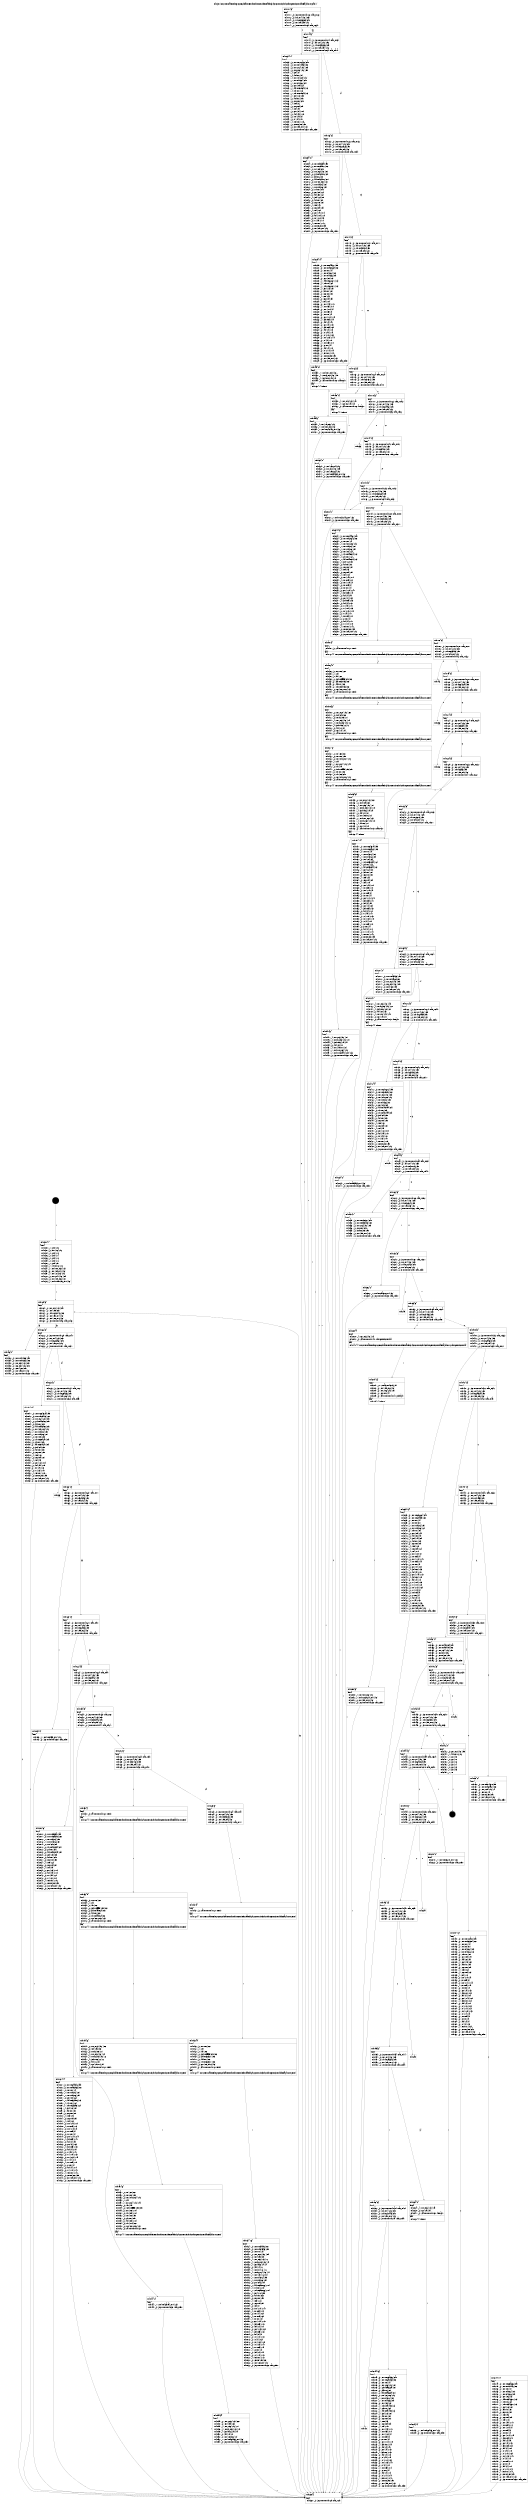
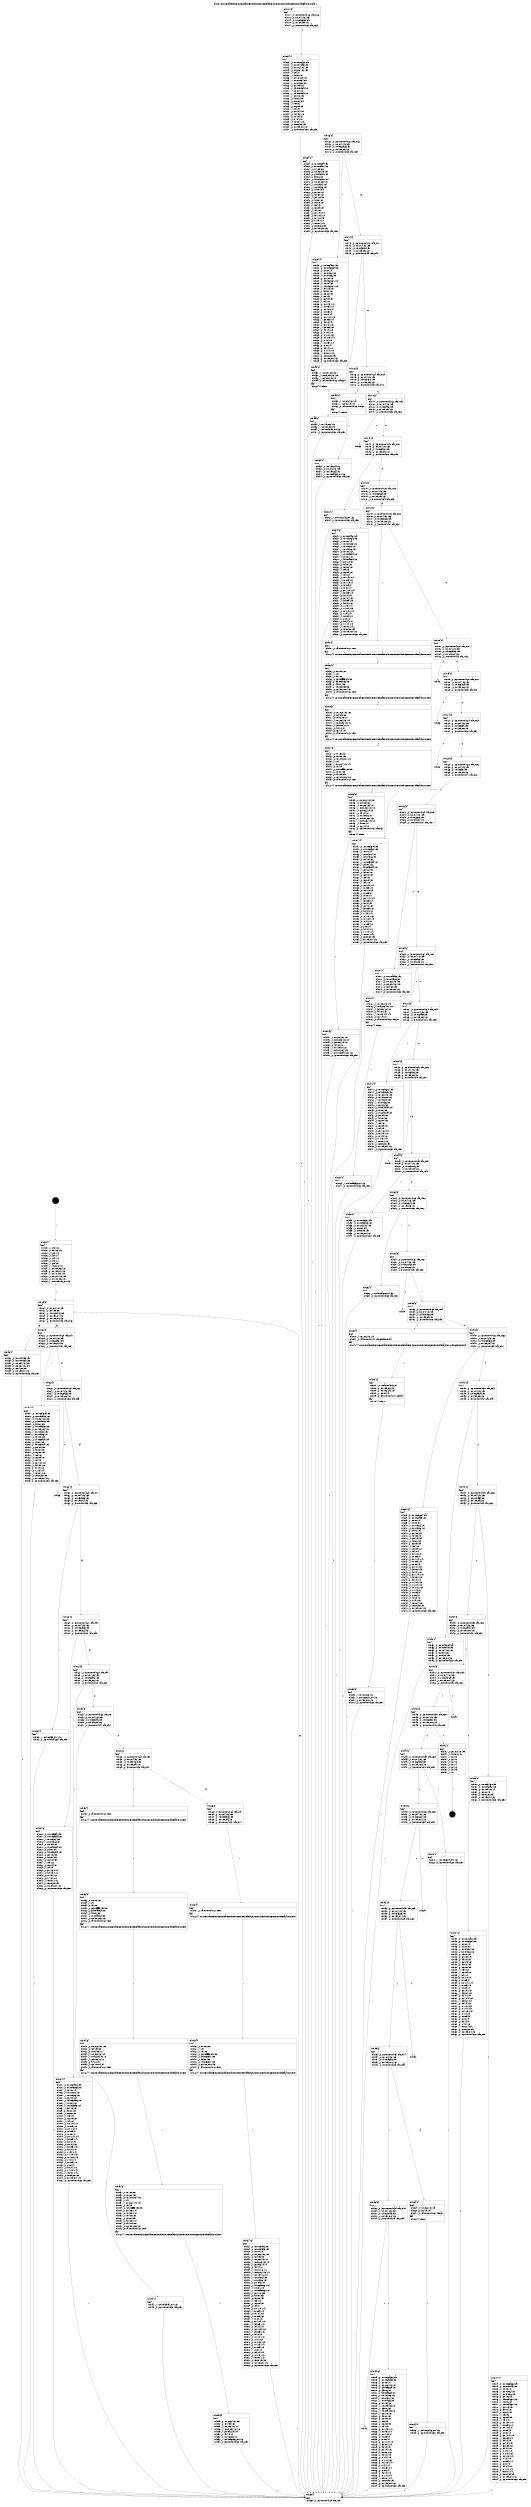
node "0x40171a [25]": removed
edge "0x4017b0 [25]" -> "0x4020c2 [12]": now "0x4017b0 [25]" -> "0x40234f [151]"
